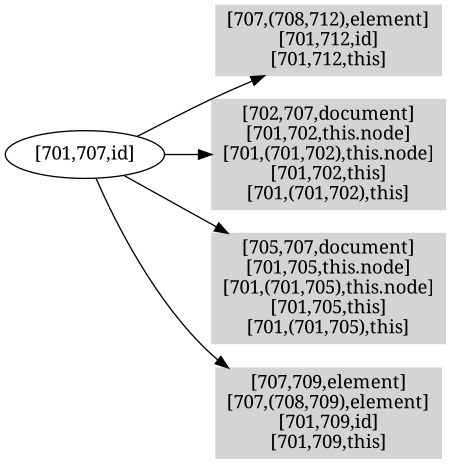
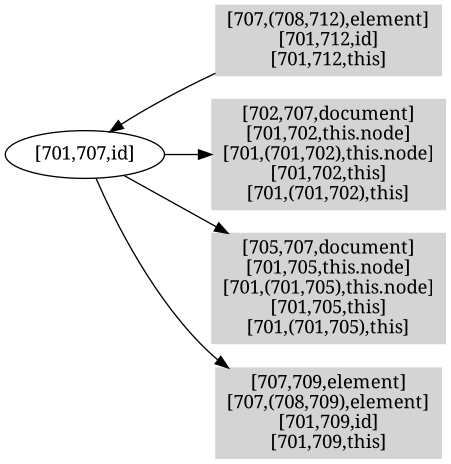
edge "[701,707,id]" -> "[707,(708,712),element] [701,712,id] [701,712,this]": reversed
